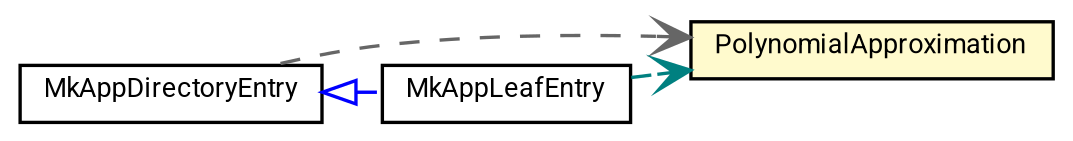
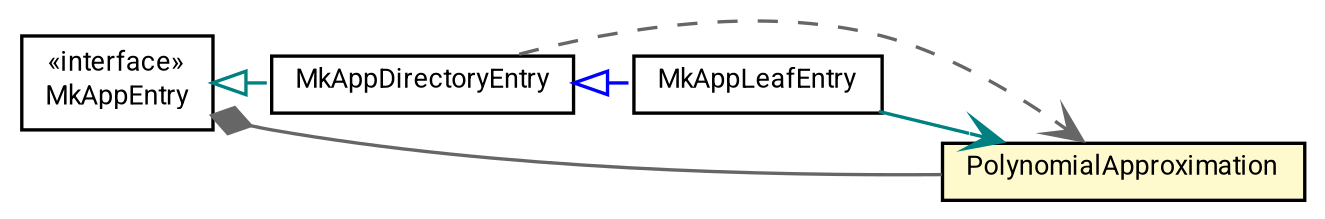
edge "MkAppLeafEntry" -> "PolynomialApproximation": style dashed -> solid
node "MkAppEntry": added
